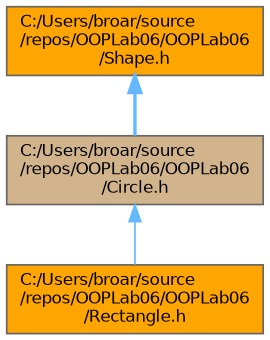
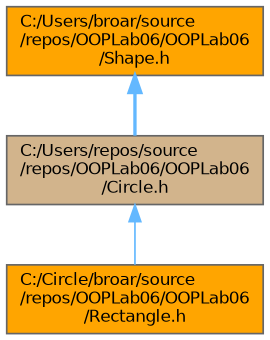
node "C:/Users/broar/source /repos/OOPLab06/OOPLab06 /Circle.h": label "C:/Users/broar/source /repos/OOPLab06/OOPLab06 /Circle.h" -> "C:/Users/repos/source /repos/OOPLab06/OOPLab06 /Circle.h"
node "C:/Users/broar/source /repos/OOPLab06/OOPLab06 /Rectangle.h": label "C:/Users/broar/source /repos/OOPLab06/OOPLab06 /Rectangle.h" -> "C:/Circle/broar/source /repos/OOPLab06/OOPLab06 /Rectangle.h"
